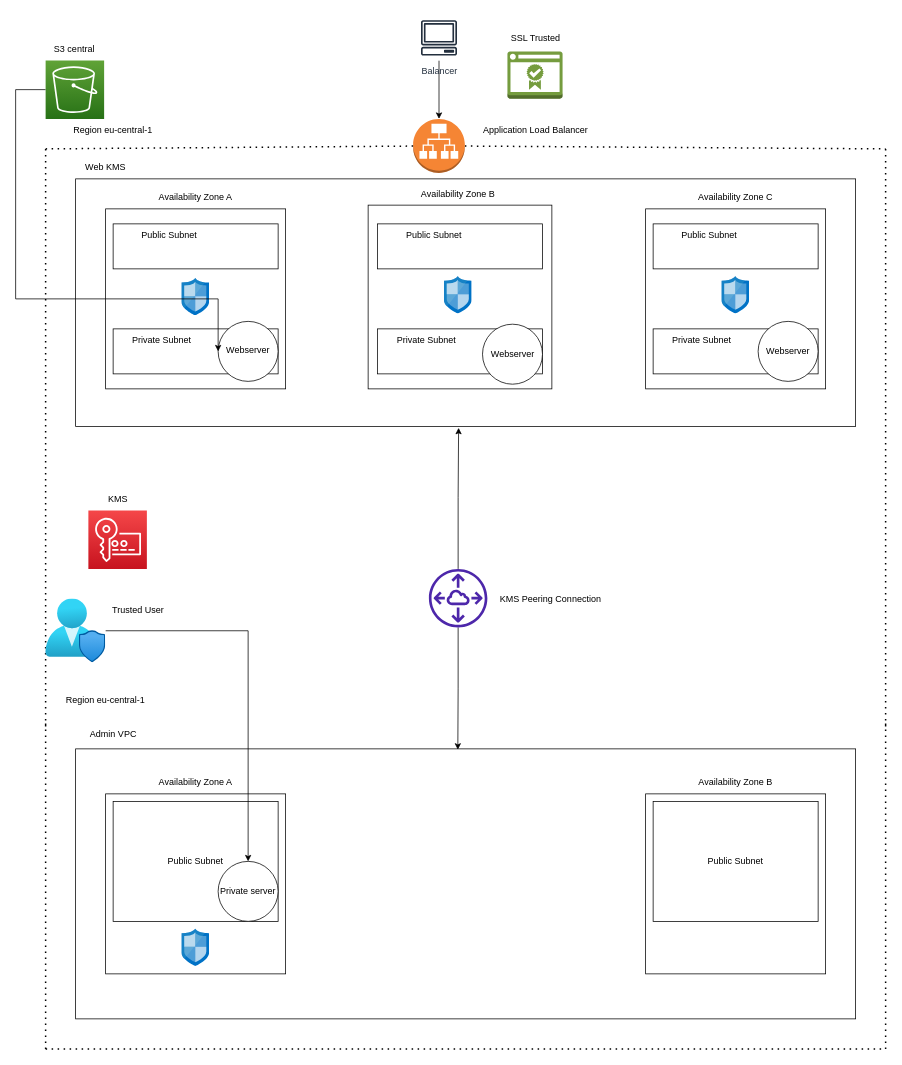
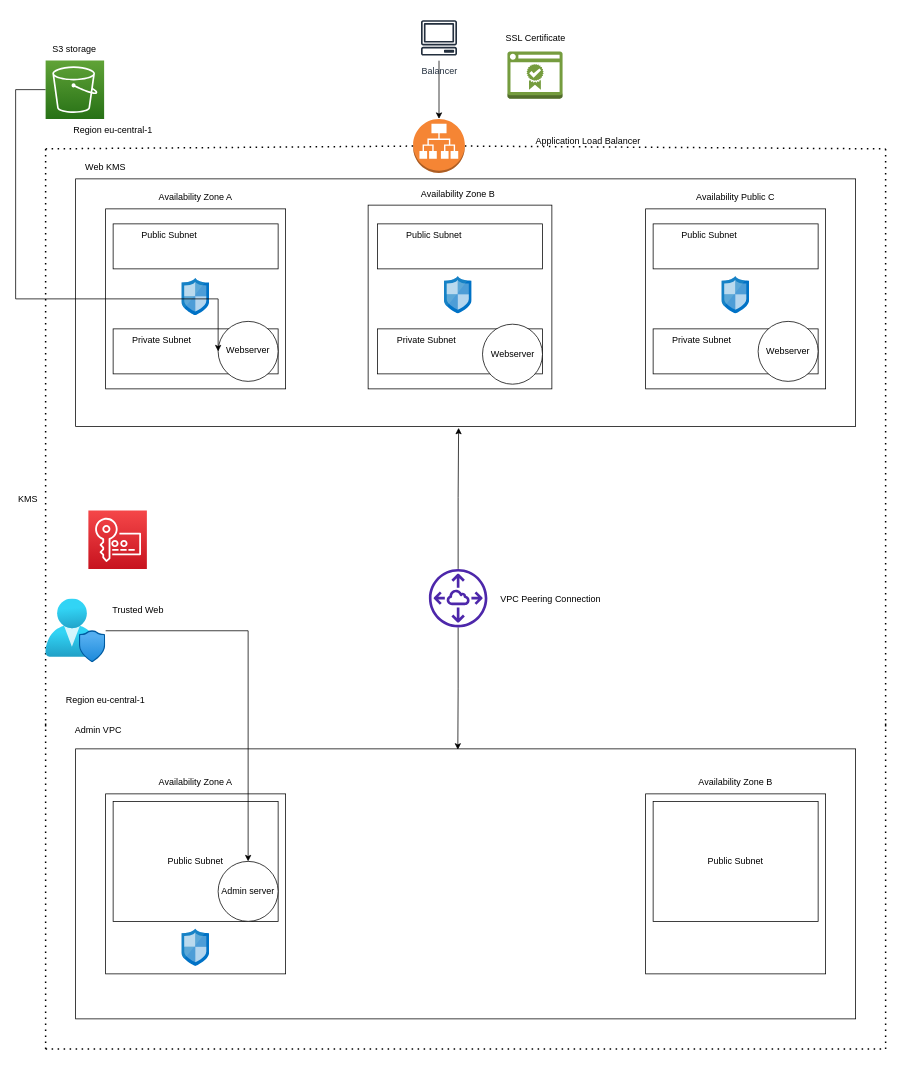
node "SSL Trusted": label "SSL Trusted" -> "SSL Certificate"
node "S3 central": label "S3 central" -> "S3 storage"
node "Application Load Balancer": moved (535, 130) -> (587, 141)
node "Availability Zone C": label "Availability Zone C" -> "Availability Public C"
node "KMS": moved (117, 499) -> (27, 499)
node "KMS Peering Connection": label "KMS Peering Connection" -> "VPC Peering Connection"
node "Trusted User": label "Trusted User" -> "Trusted Web"
node "Admin VPC": moved (113, 734) -> (98, 730)
node "Private server": label "Private server" -> "Admin server"
